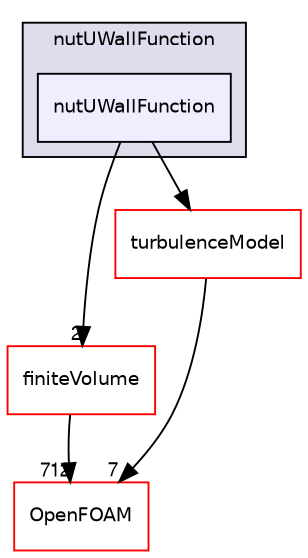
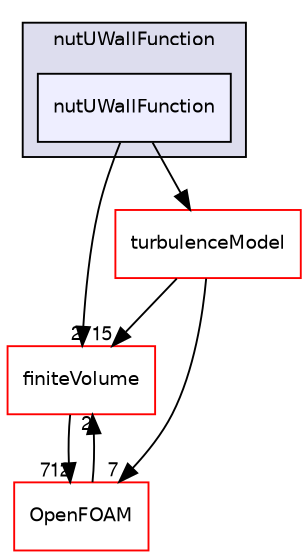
edge "turbulenceModel" -> "finiteVolume": added
edge "OpenFOAM" -> "finiteVolume": added
